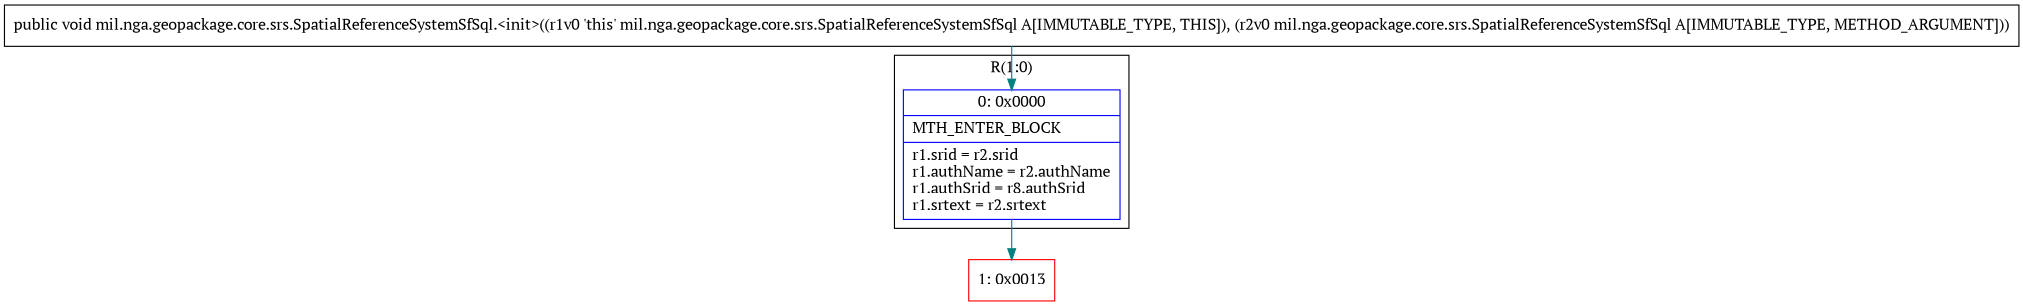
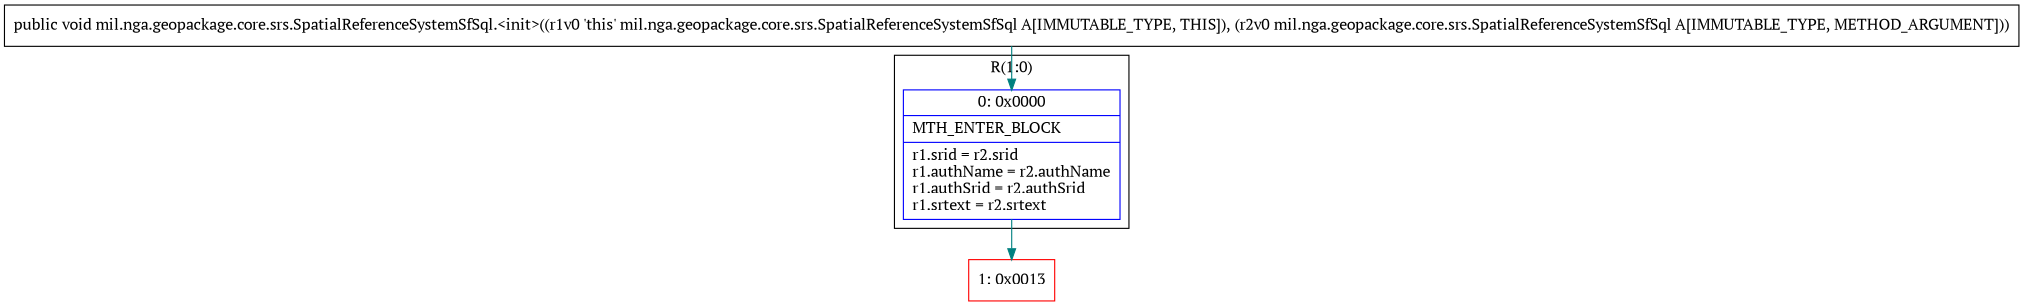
node "0: 0x0000": text "r1.authSrid = r8.authSrid" -> "r1.authSrid = r2.authSrid"
